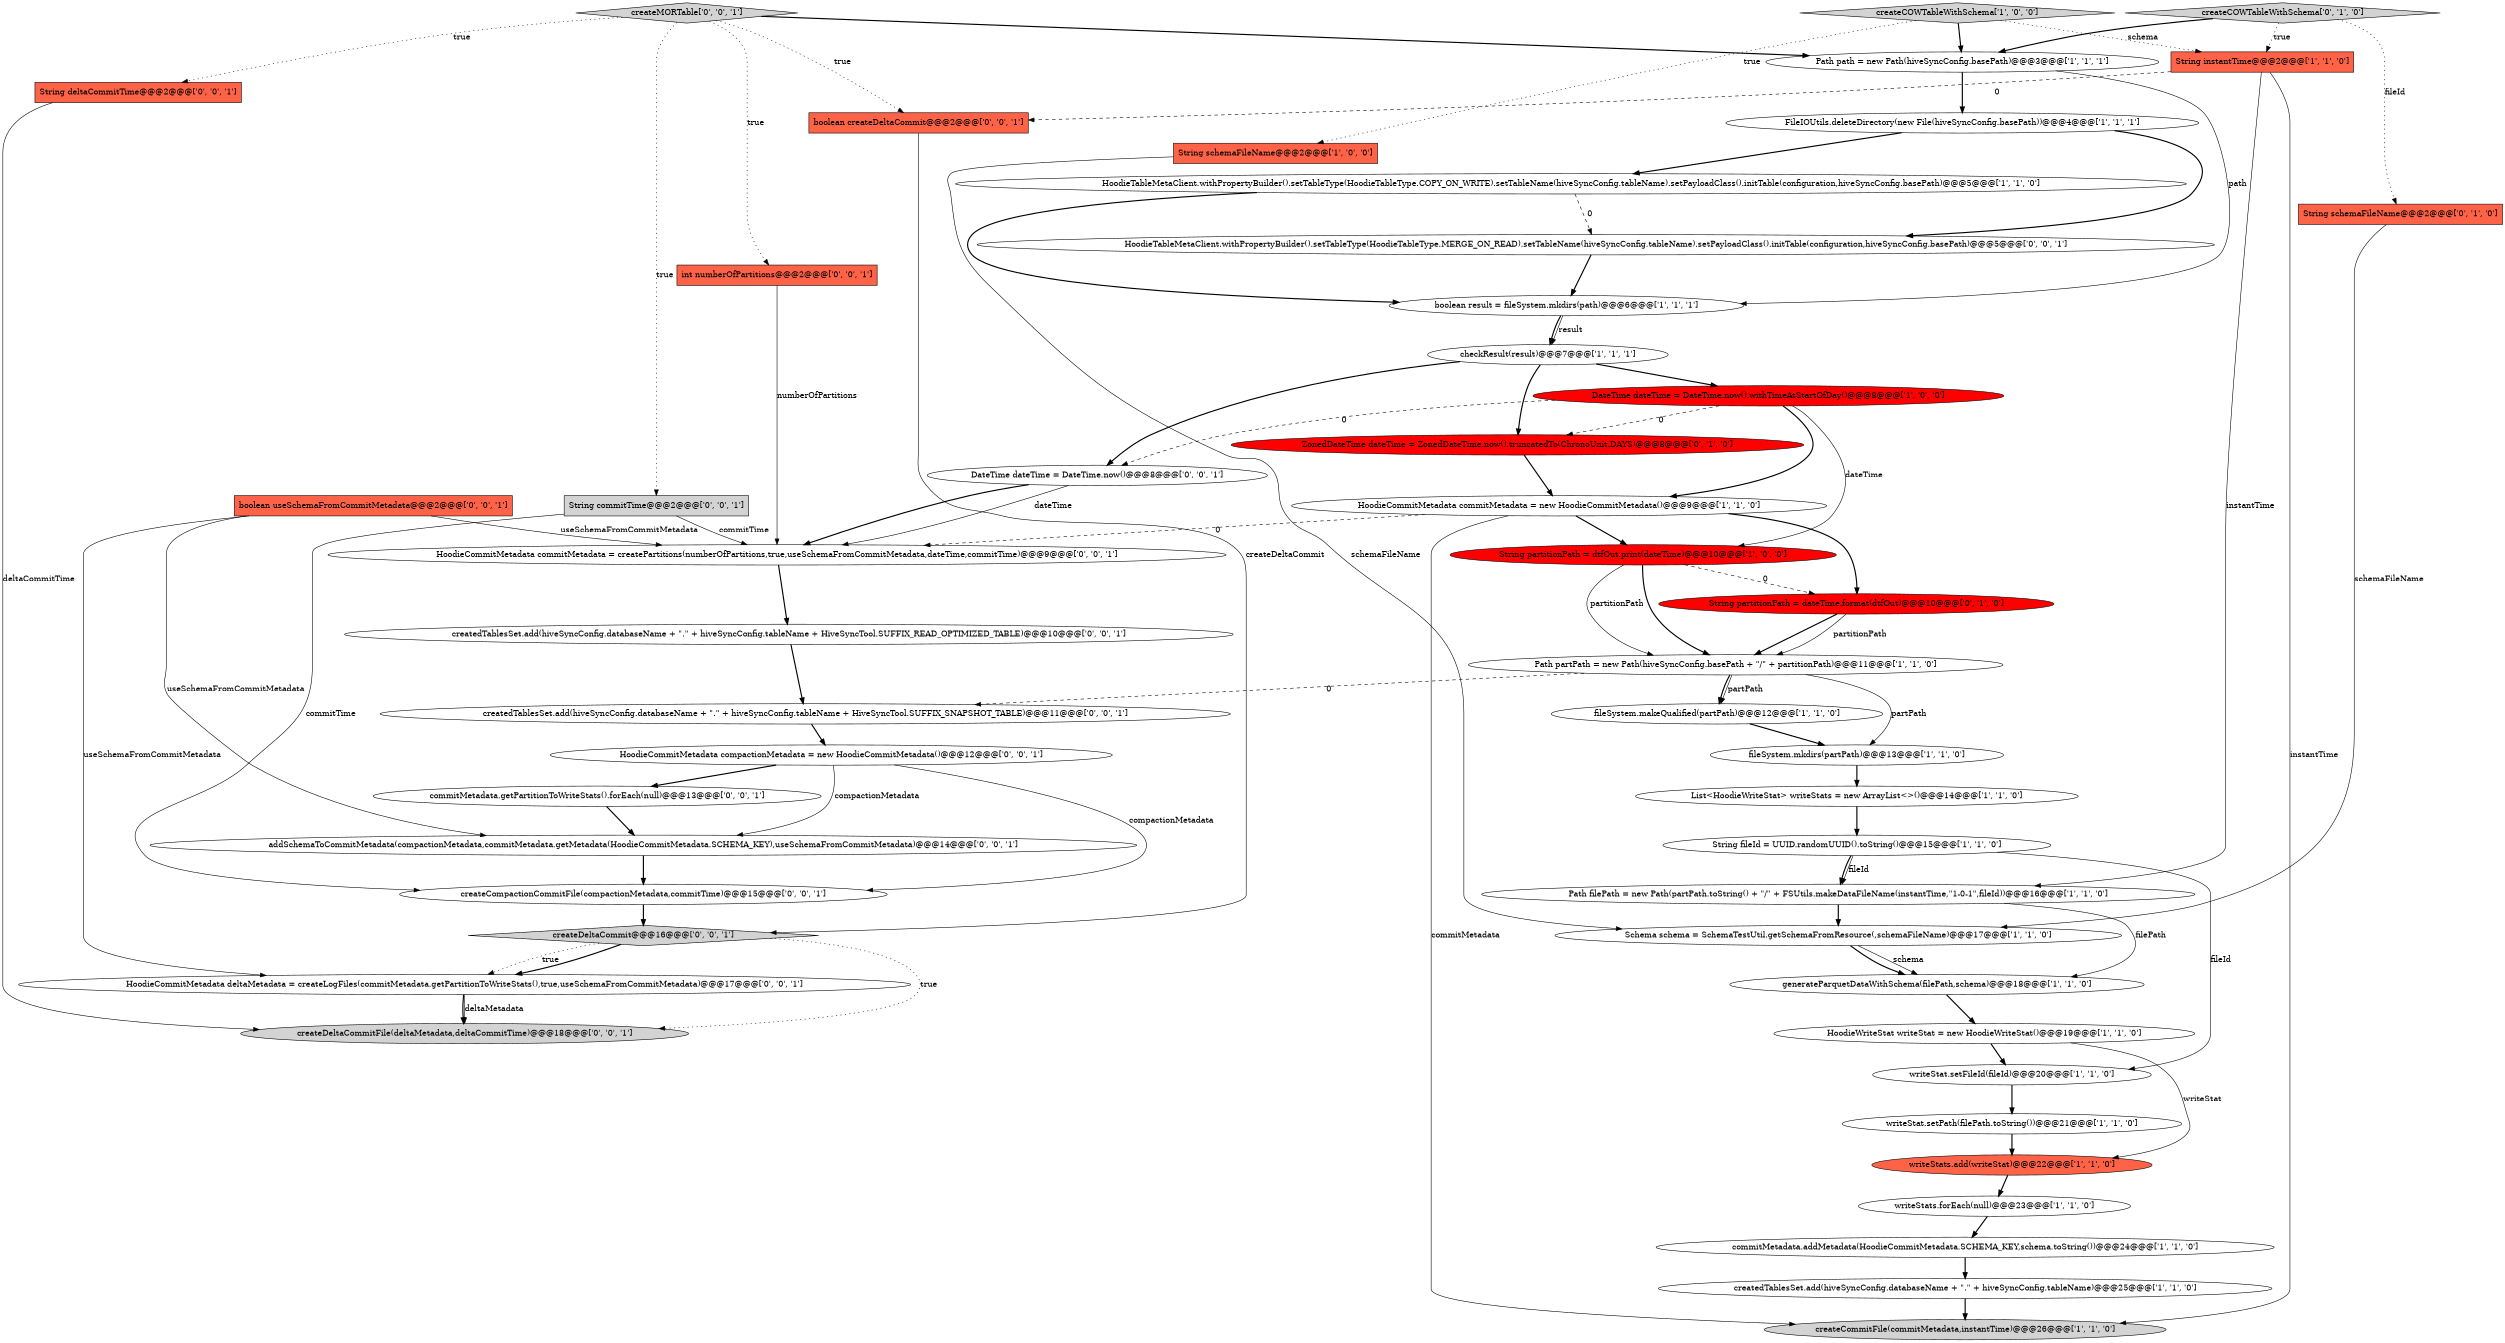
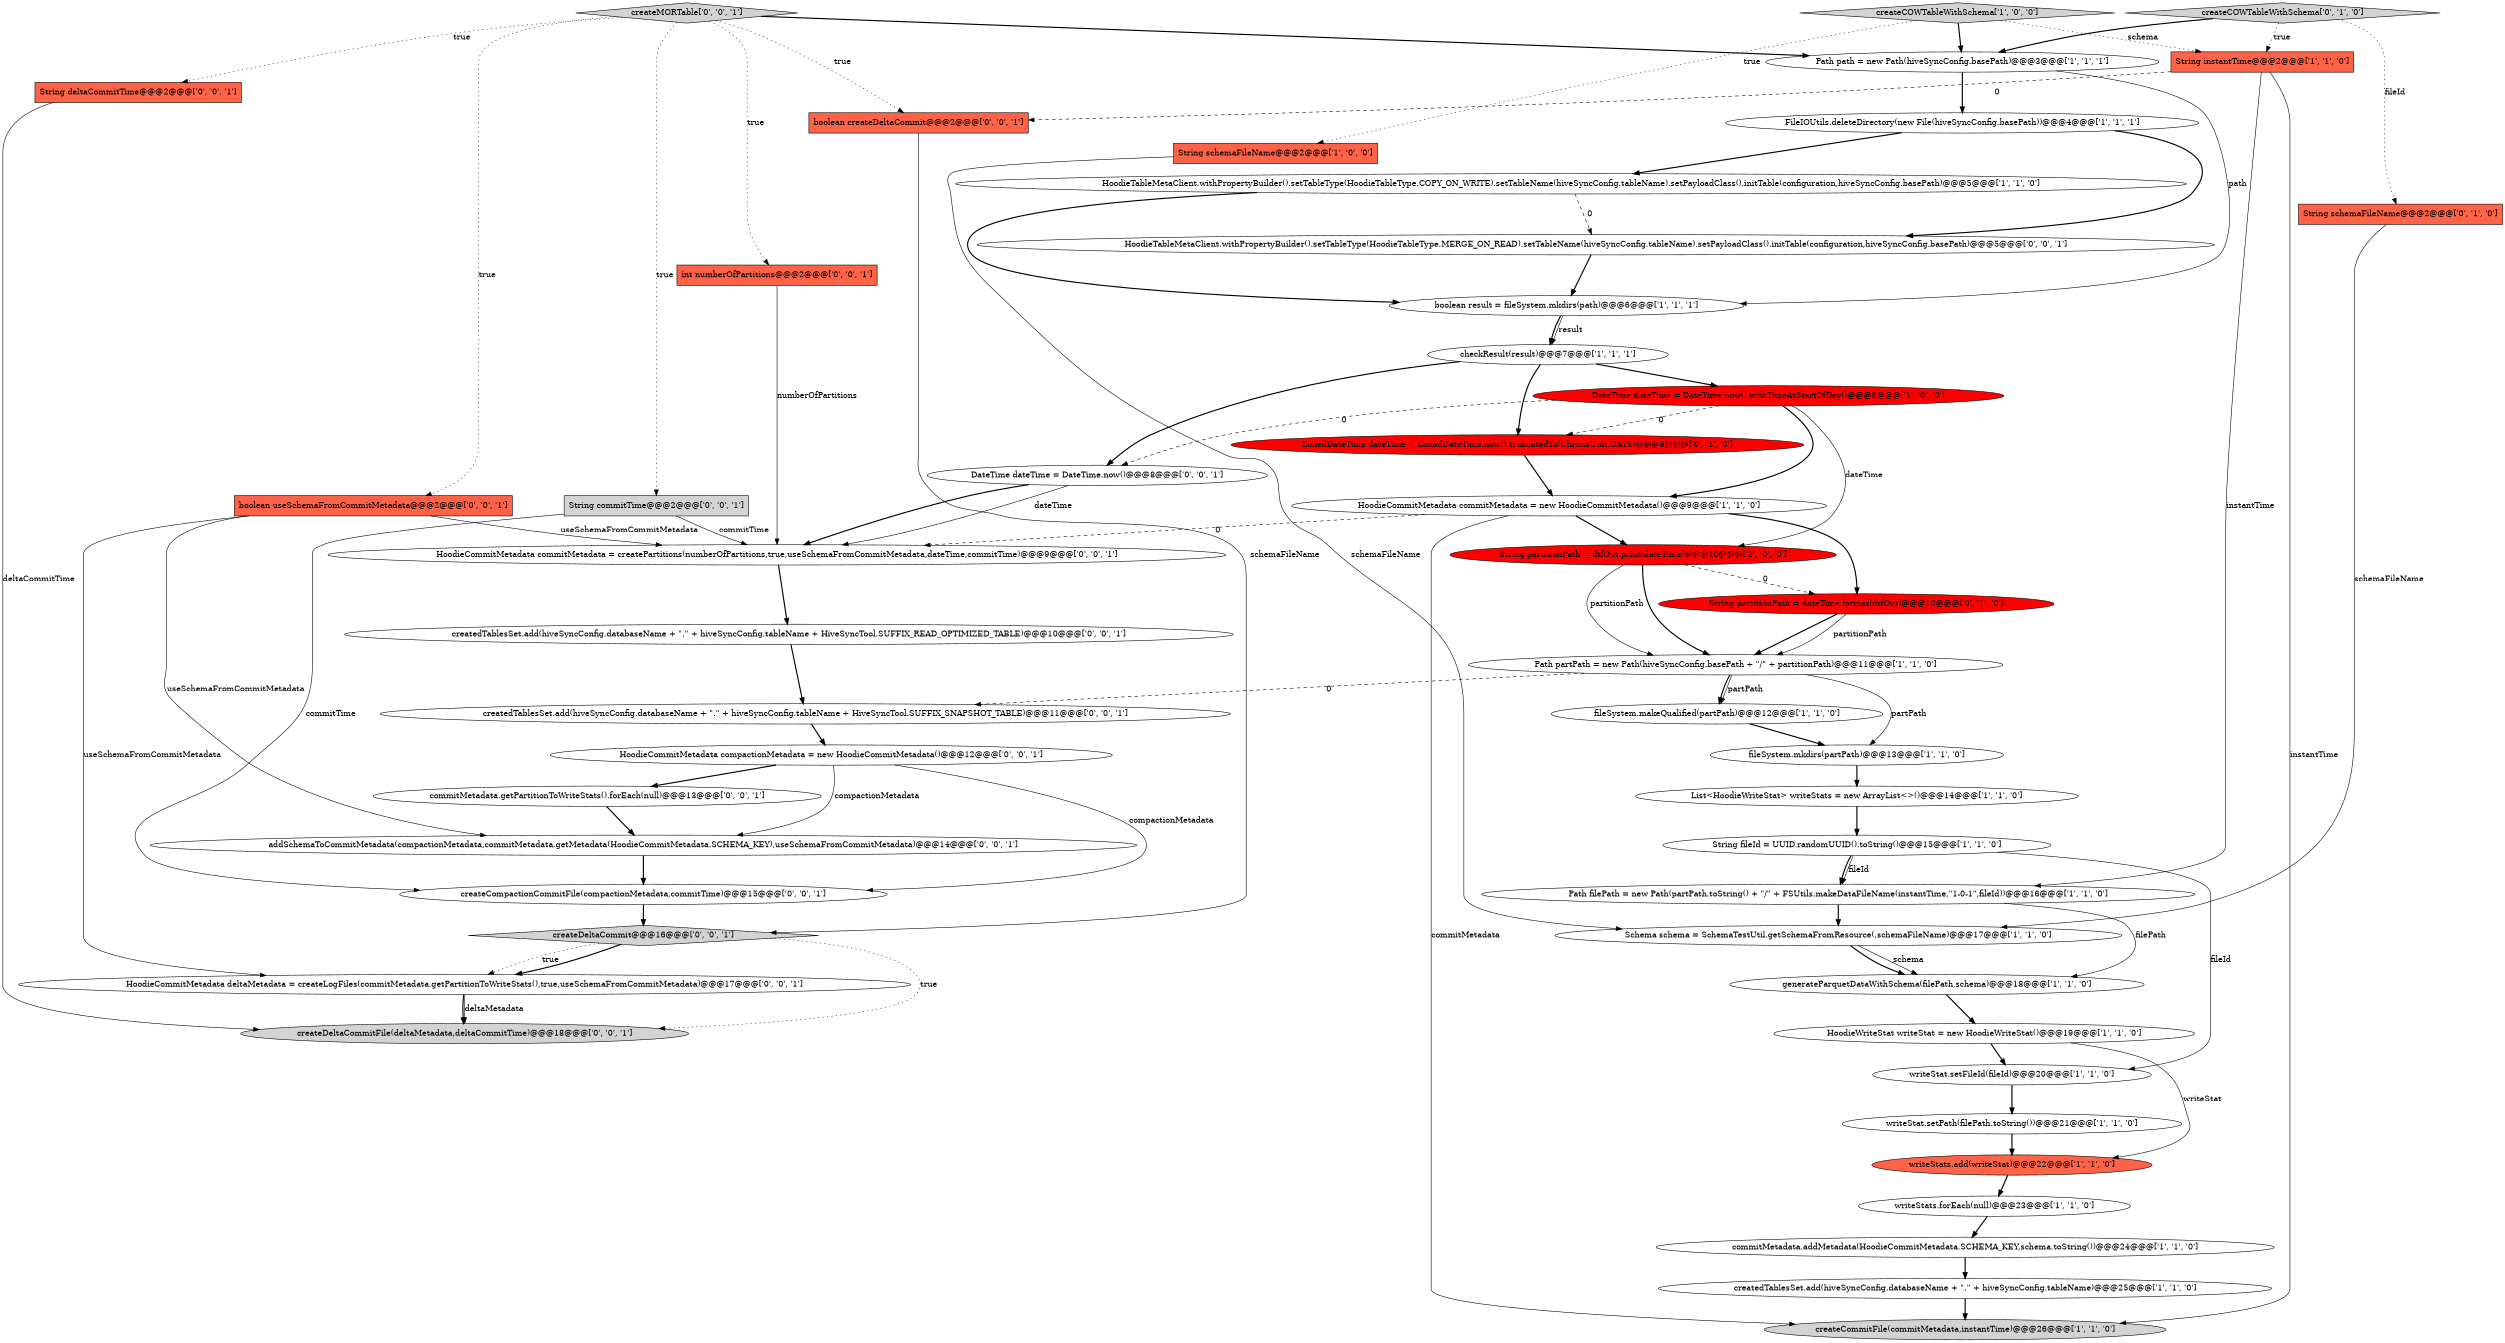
edge "createMORTable['0', '0', '1']" -> "boolean useSchemaFromCommitMetadata@@@2@@@['0', '0', '1']": added, label "true"
edge "boolean createDeltaCommit@@@2@@@['0', '0', '1']" -> "createDeltaCommit@@@16@@@['0', '0', '1']": label "createDeltaCommit" -> "schemaFileName"
